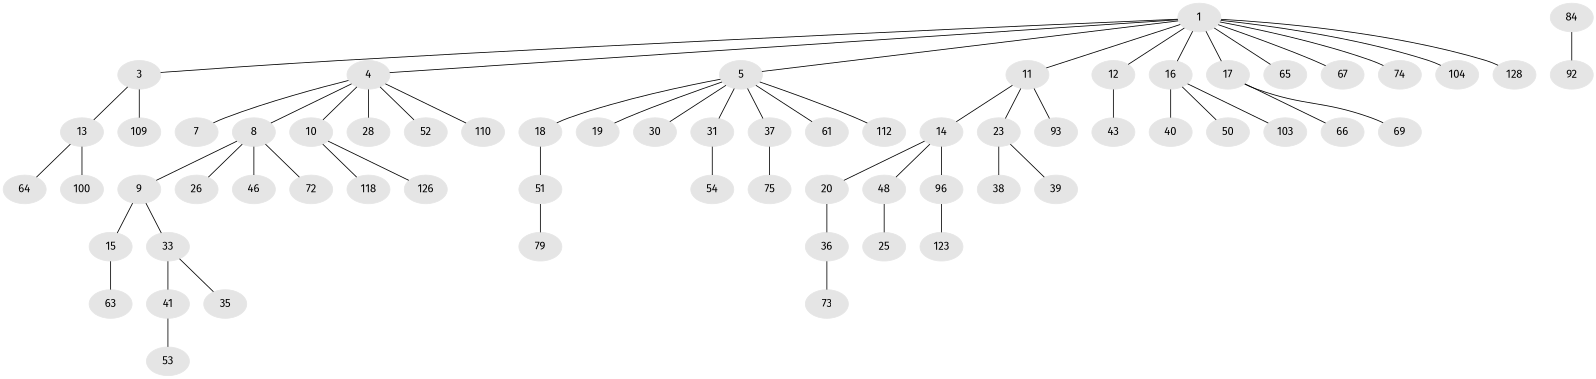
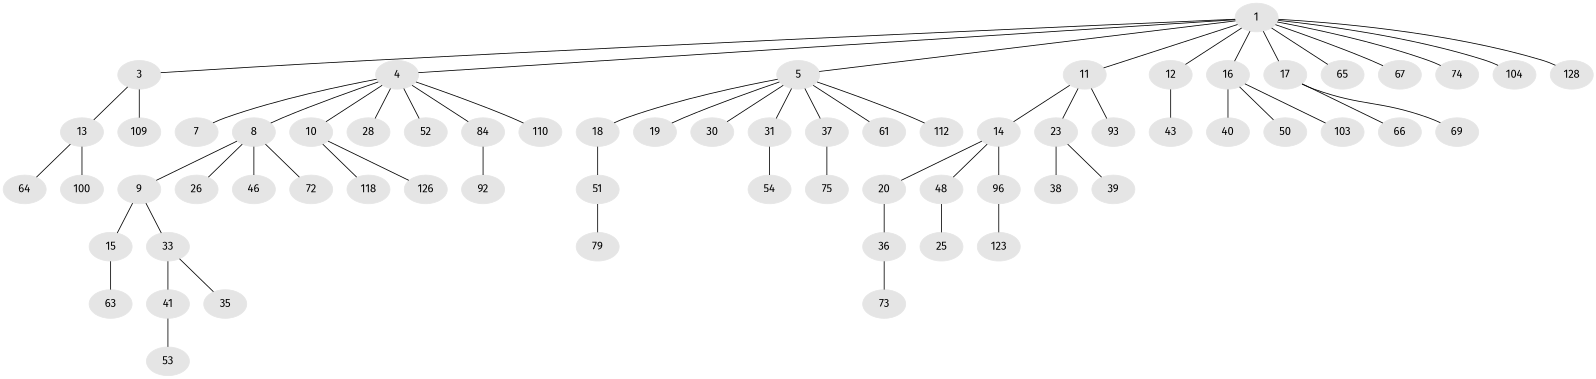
edge "4" -- "84": added
